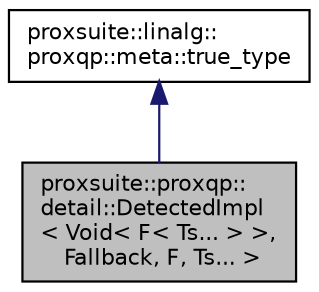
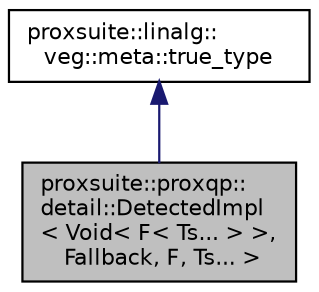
node "proxsuite::linalg:: proxqp::meta::true_type": label "proxsuite::linalg:: proxqp::meta::true_type" -> "proxsuite::linalg:: veg::meta::true_type"
